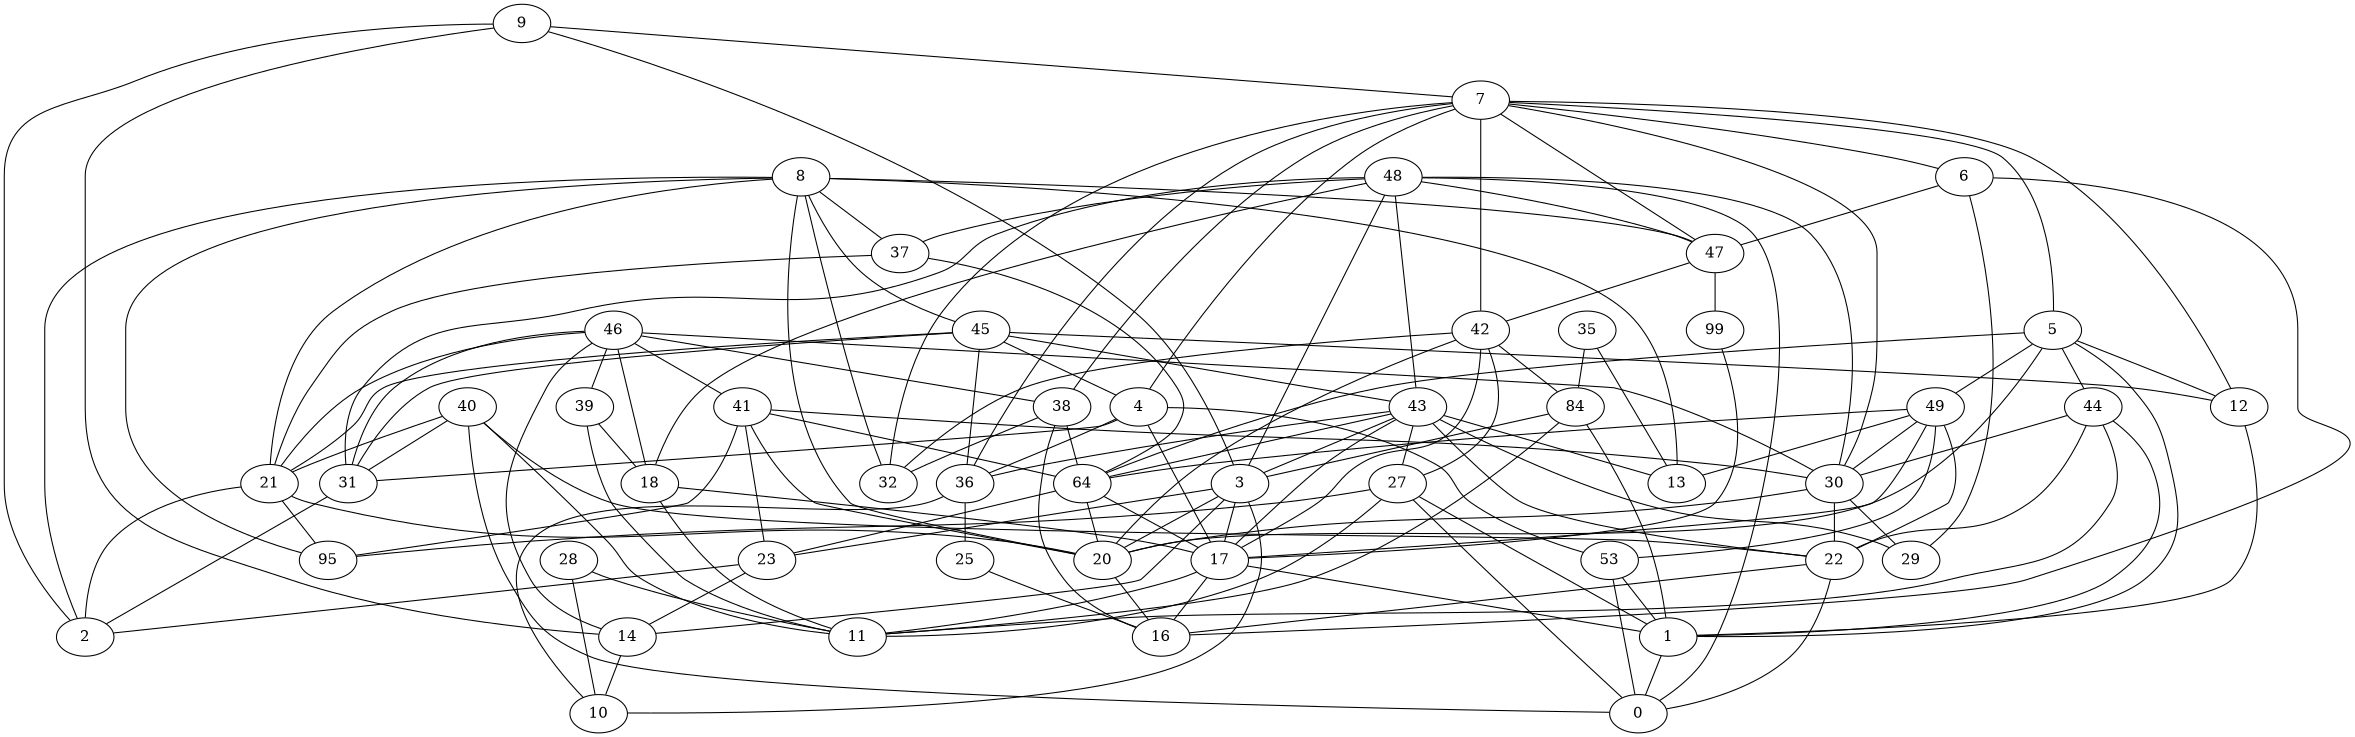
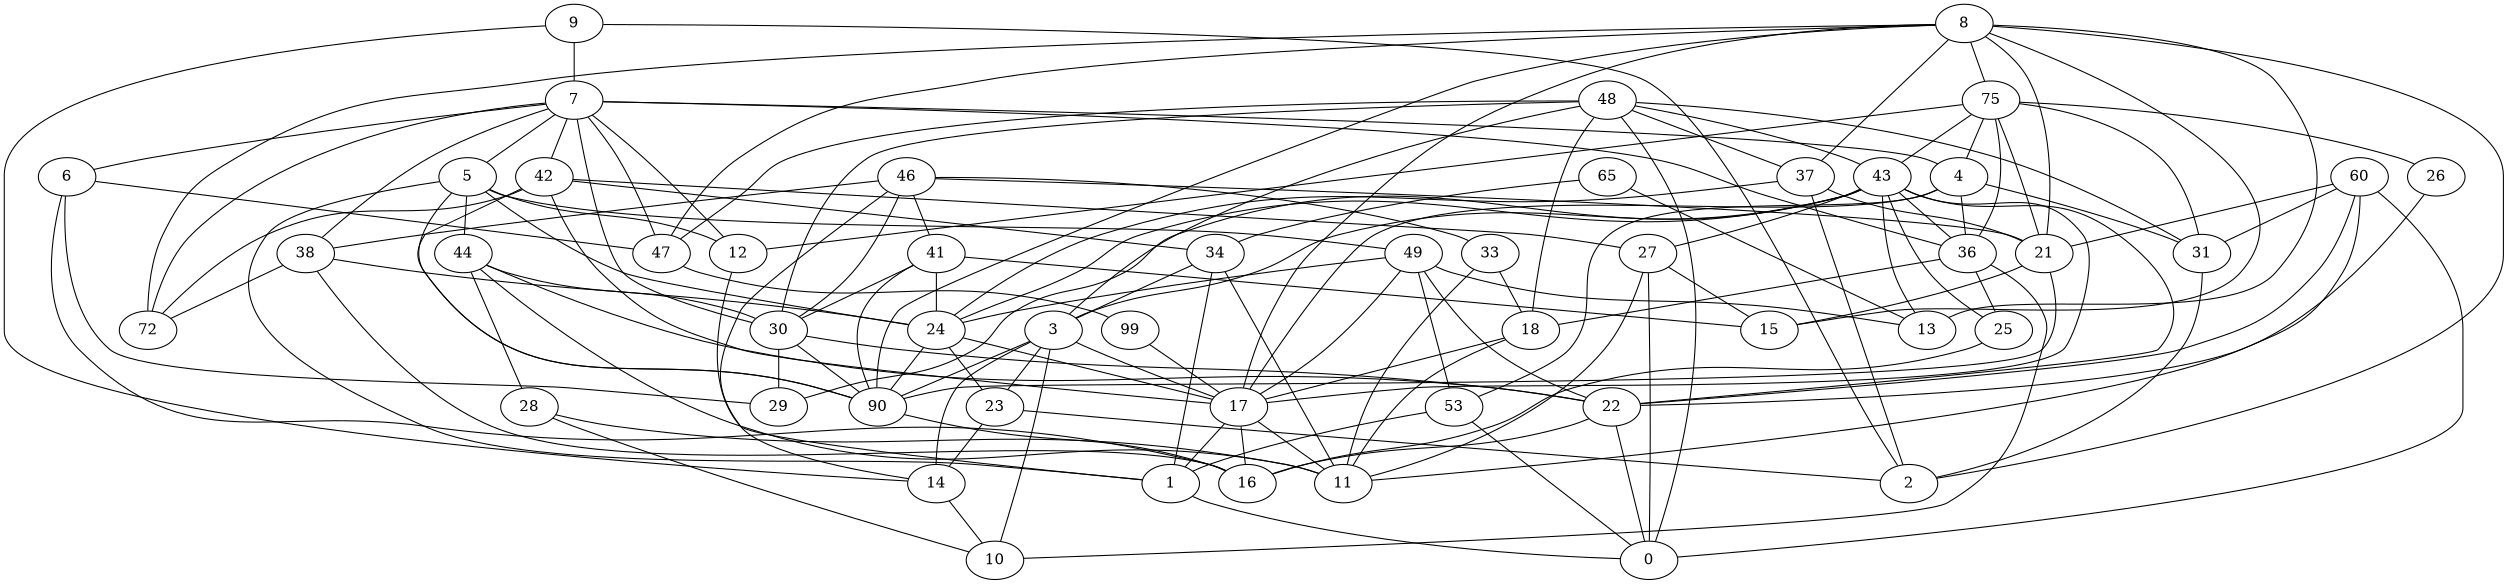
edge "8" -- "17": added
node "26": added
edge "9" -- "3": removed
edge "43" -- "25": added
edge "47" -- "42": removed
node "45": label "45" -> "75"
node "35": label "35" -> "65"
edge "46" -- "31": removed
node "40": label "40" -> "60"
node "39": label "39" -> "33"
edge "46" -- "18": now "36" -- "18"
node "84": label "84" -> "34"
edge "49" -- "30": removed
edge "41" -- "23": removed
node "32": label "32" -> "72"
node "64": label "64" -> "24"
edge "21" -- "2": now "37" -- "2"
node "95": label "95" -> "15"
node "20": label "20" -> "90"
edge "27" -- "1": removed
edge "44" -- "1": now "44" -- "28"
